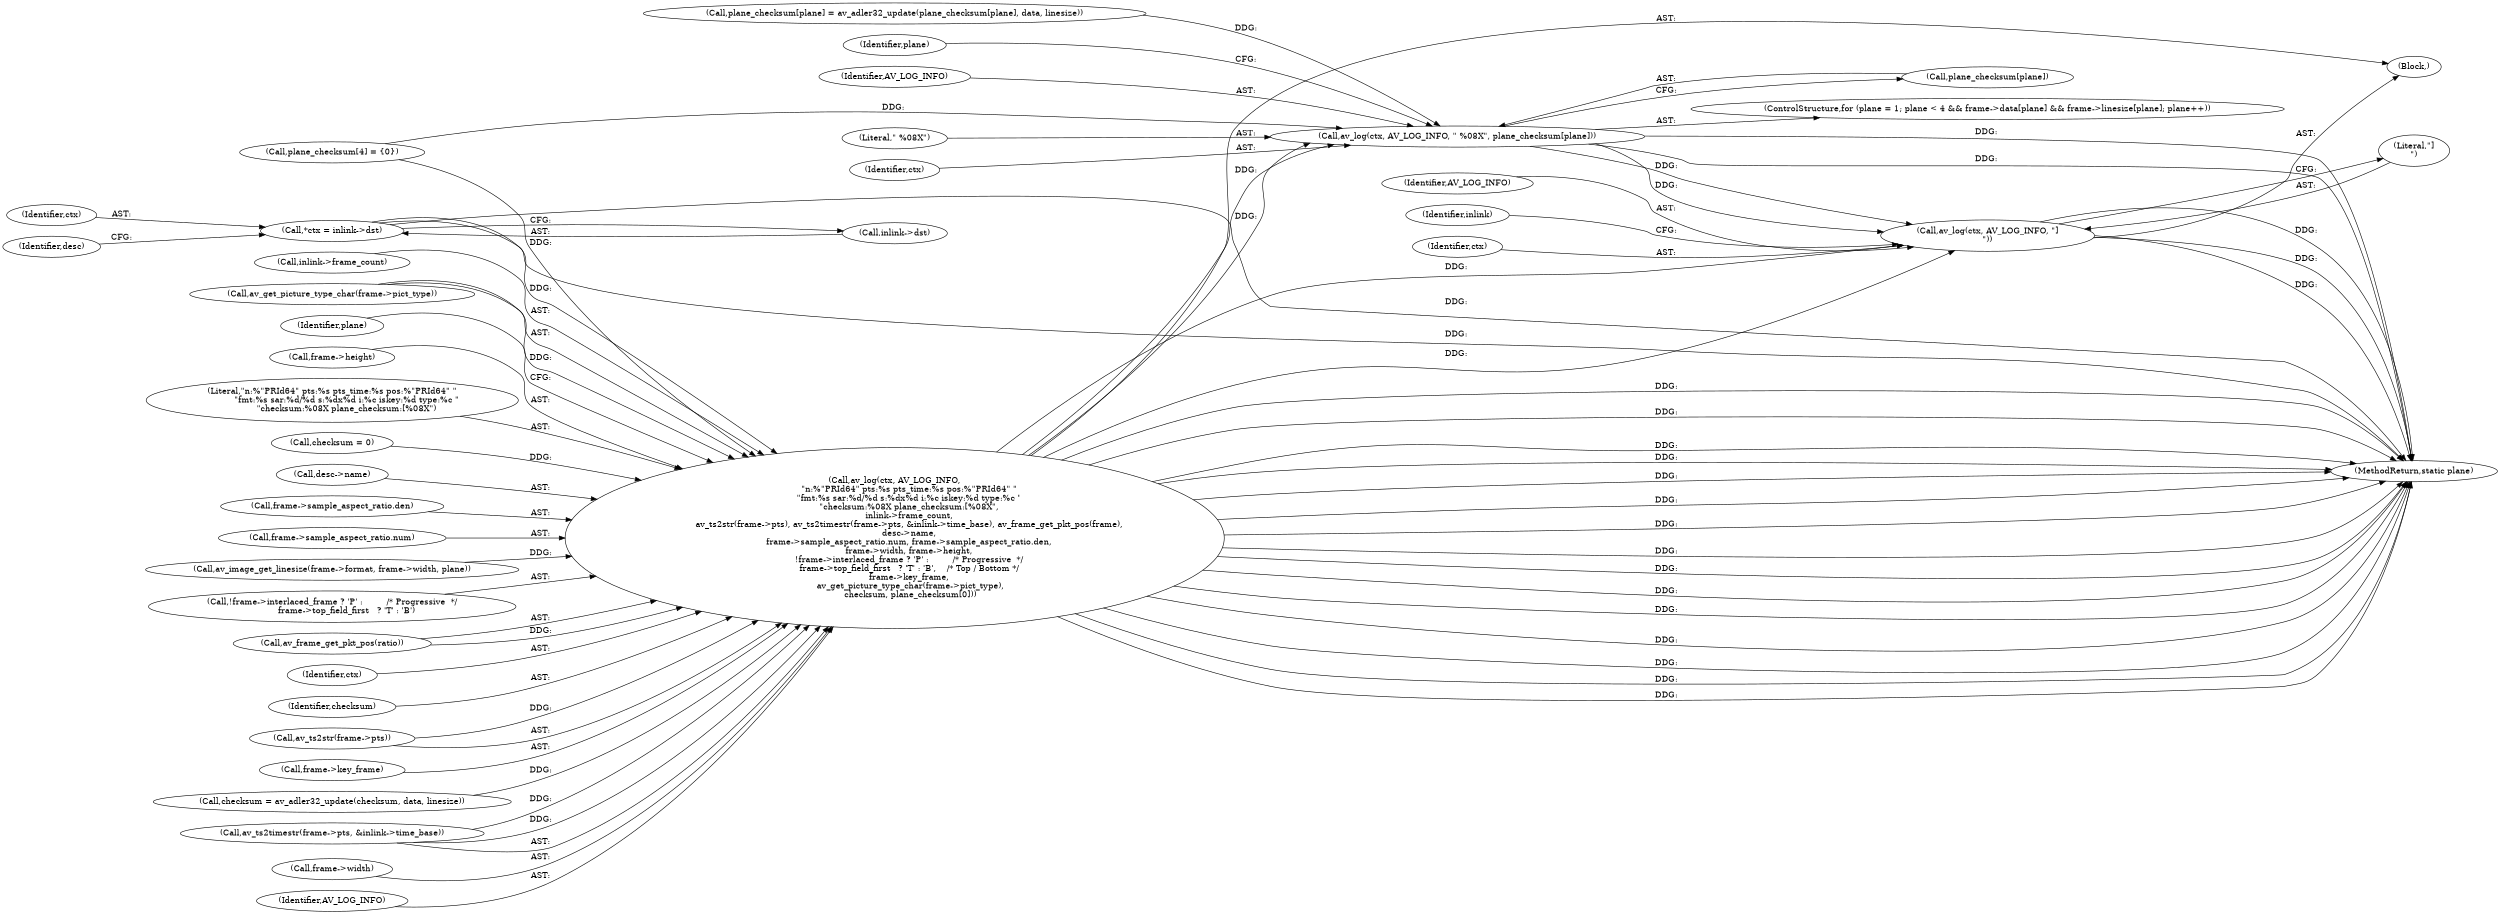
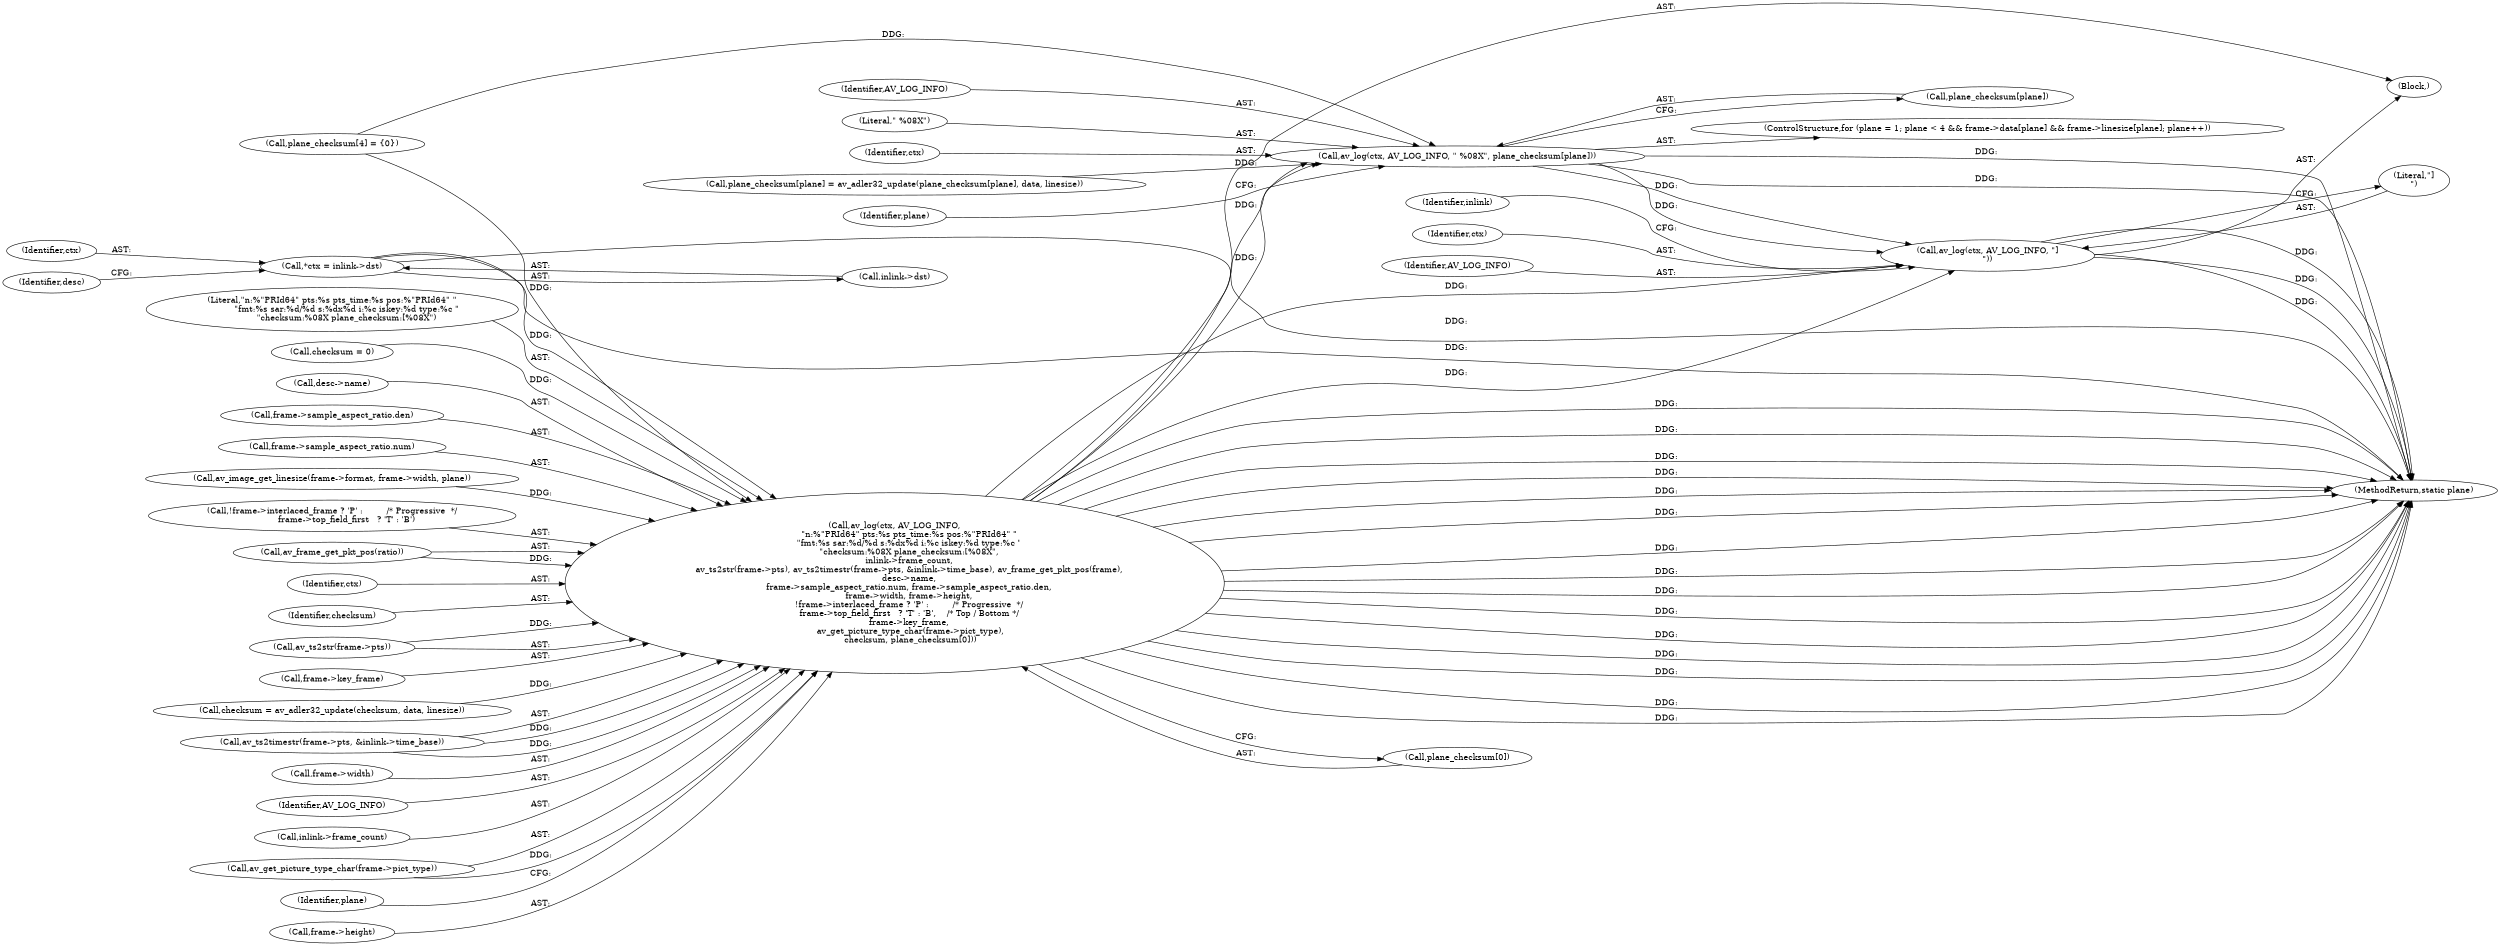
edge "(Call,*ctx = inlink->dst)" -> "(Call,inlink->dst)": label "CFG: " -> "AST: "
node "(Call,plane_checksum[0])": added
